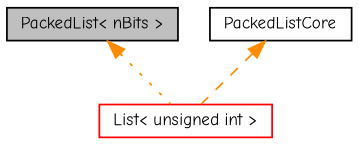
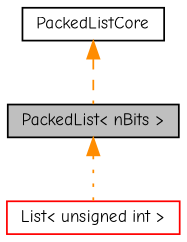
edge "List< unsigned int >" -> "PackedListCore": now "PackedList< nBits >" -> "PackedListCore"
